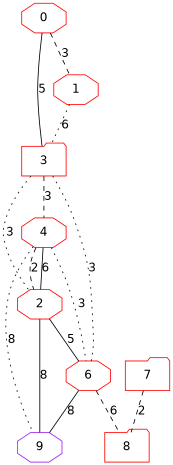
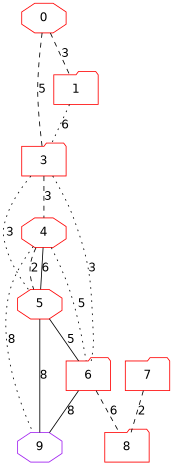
edge "0" -- "3": style solid -> dashed
node "1": shape octagon -> folder
node "2": label "2" -> "5"
edge "4" -- "6": label "3" -> "5"
node "6": shape octagon -> folder
